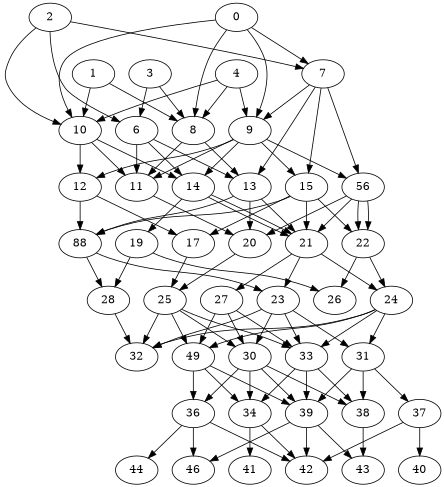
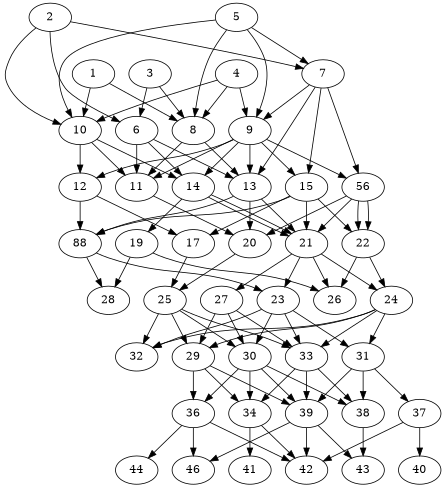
node "0": label "0" -> "5"
edge "9" -> "13": added
edge "21" -> "26": added
edge "28" -> "32": removed
node "49": label "49" -> "29"
